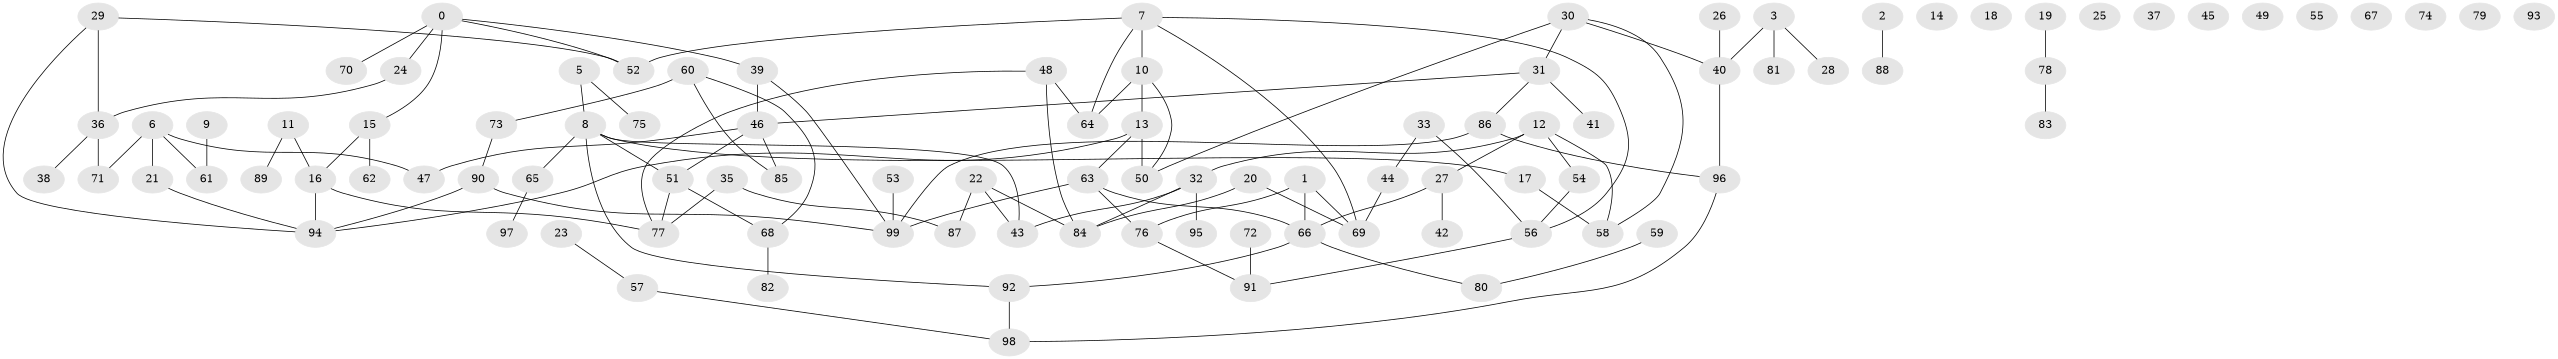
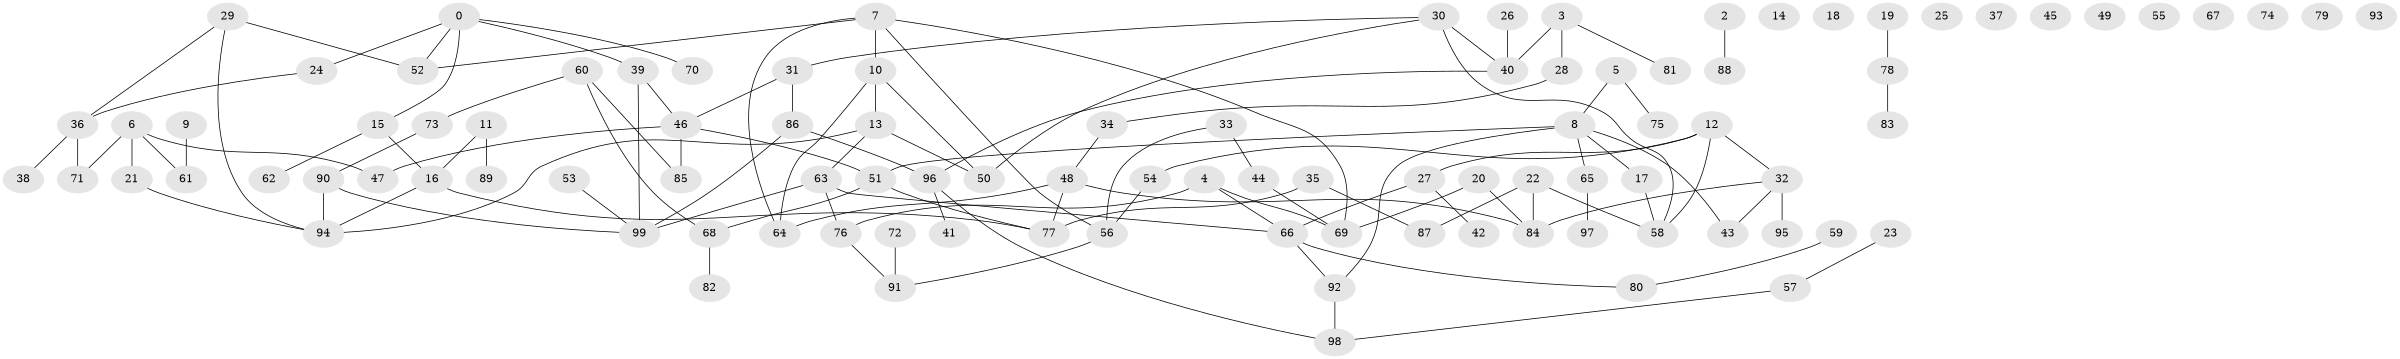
edge "31" -- "41": now "96" -- "41"
node "34": added
node "1": label "1" -> "4"
edge "22" -- "43": now "22" -- "58"
